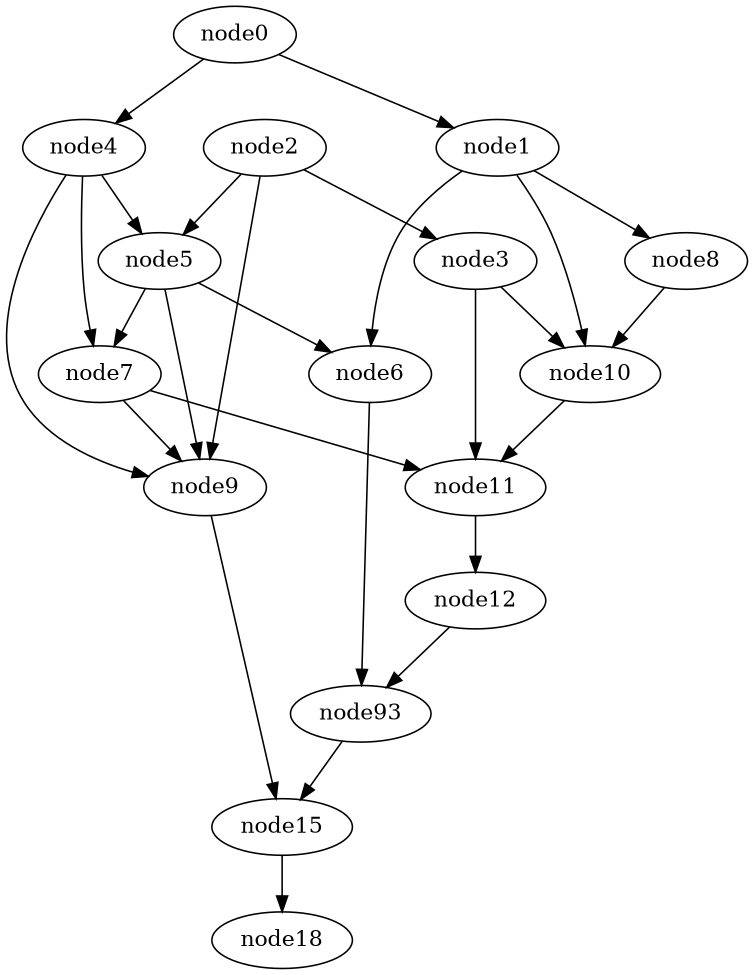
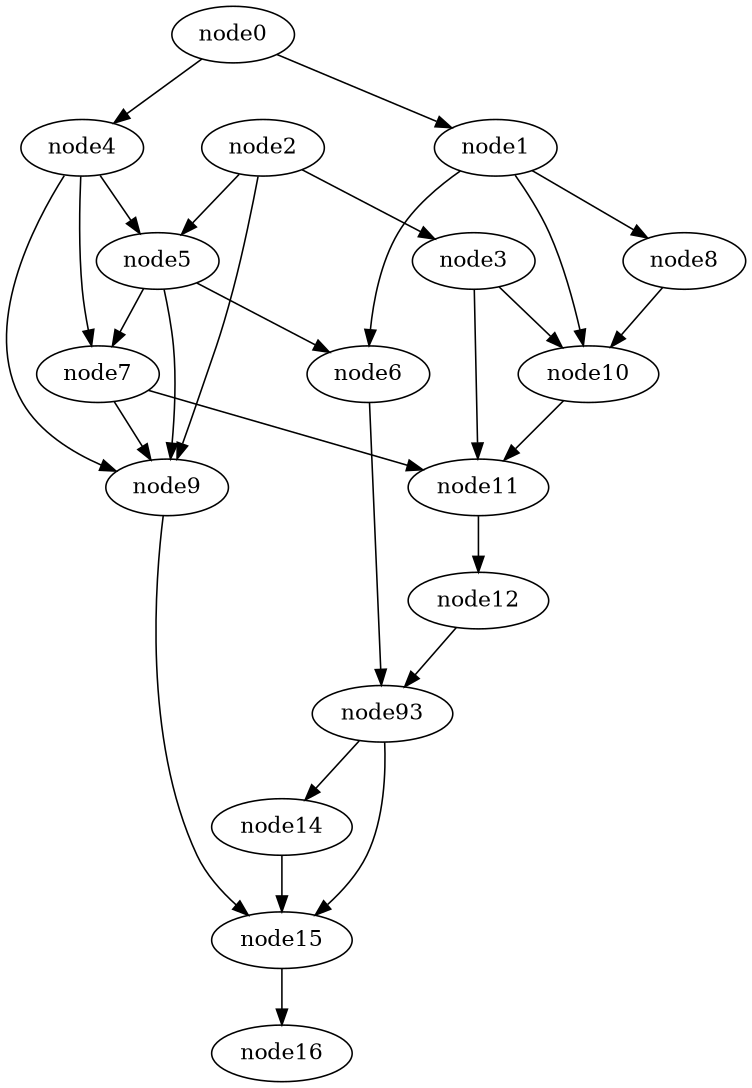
node "node14": added
node "node18": label "node18" -> "node16"
